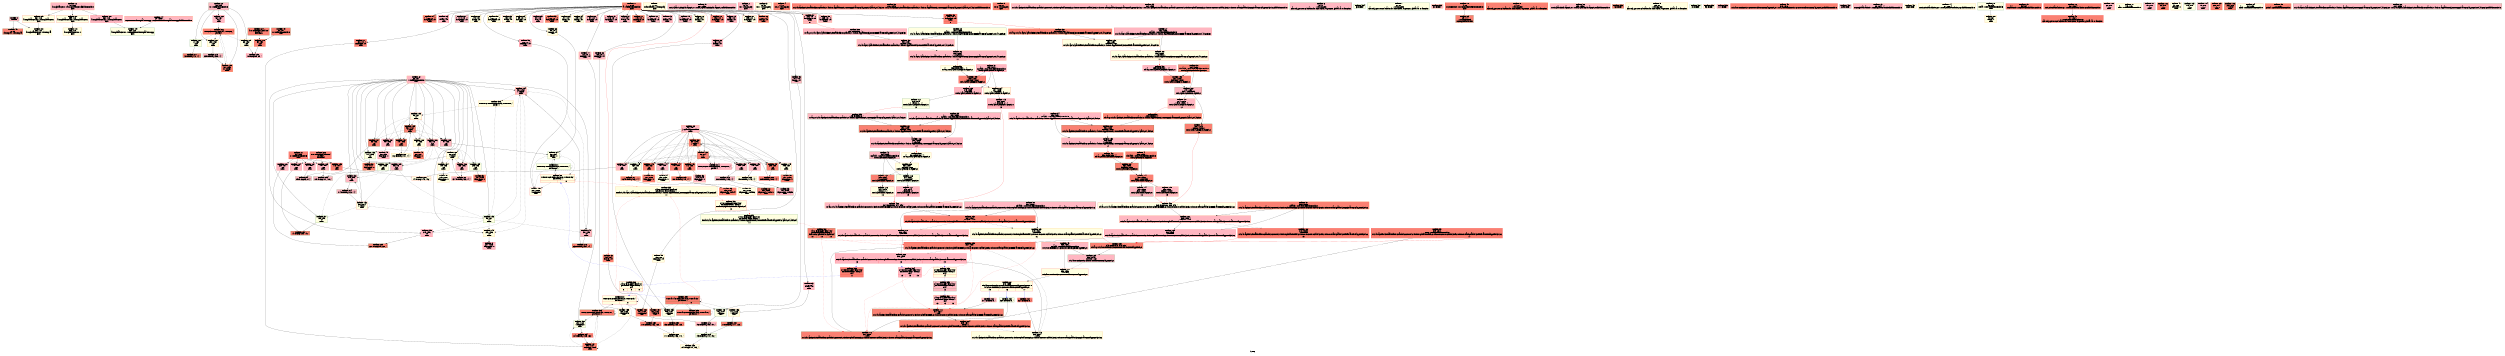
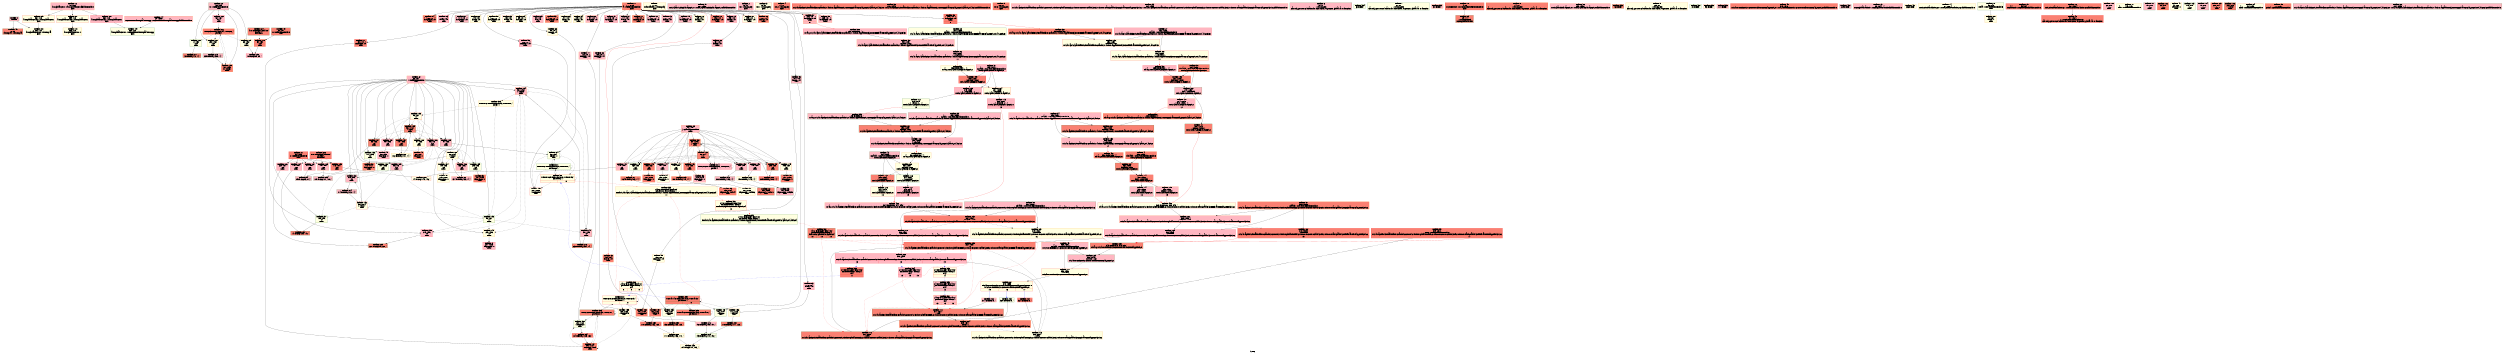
node "NodeID: 147": fillcolor salmon -> lightyellow
